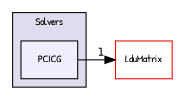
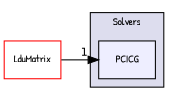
edge "PCICG" -> "LduMatrix": reversed
